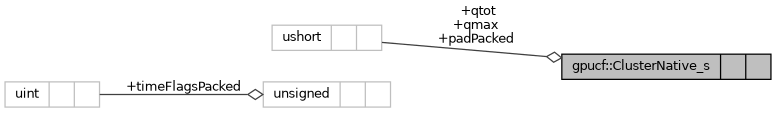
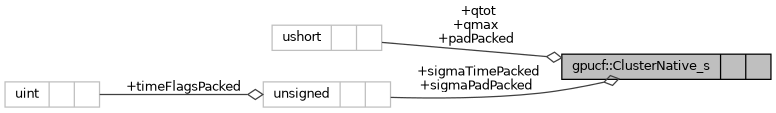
edge "unsigned" -> "gpucf::ClusterNative_s": added, label "+sigmaTimePacked +sigmaPadPacked"
